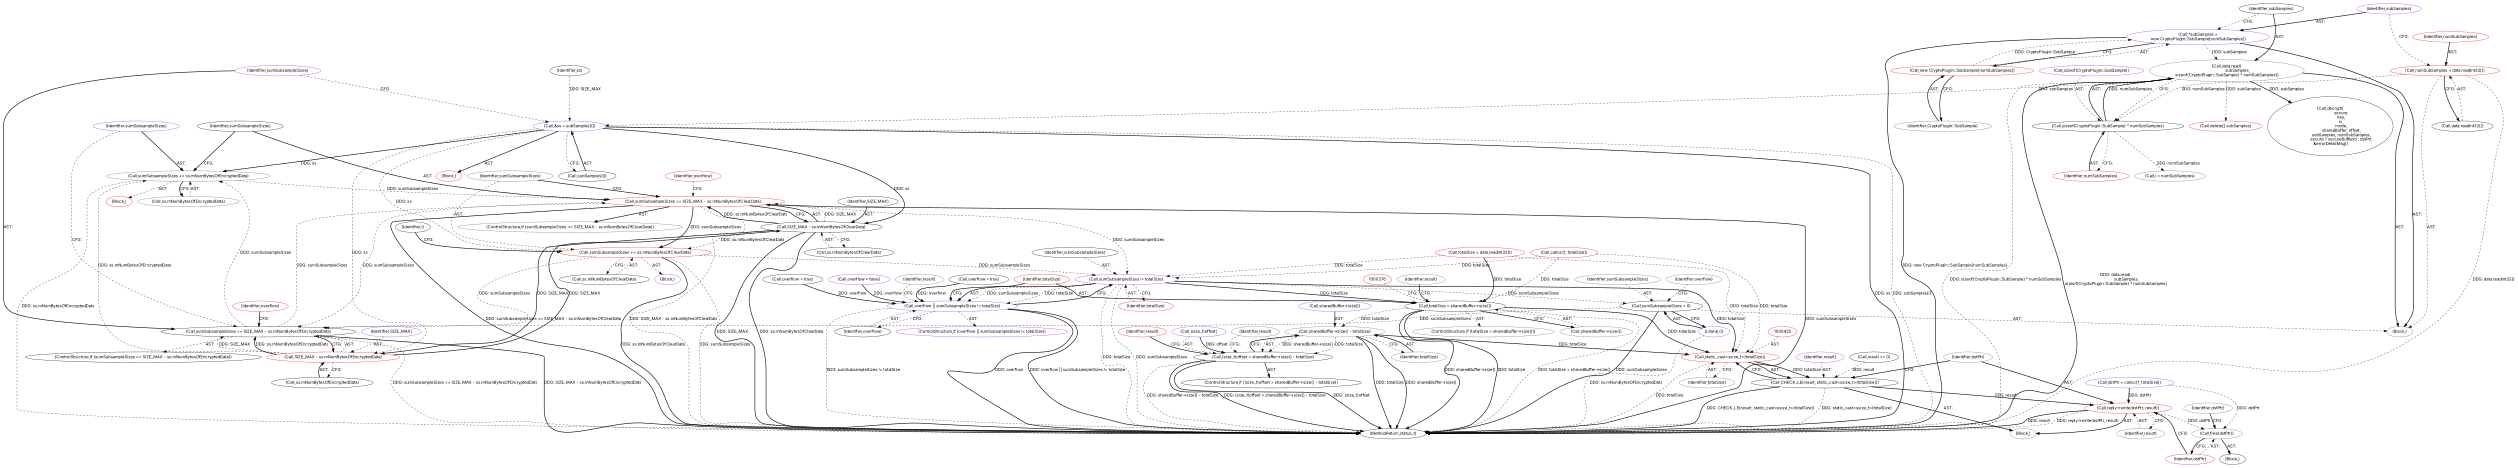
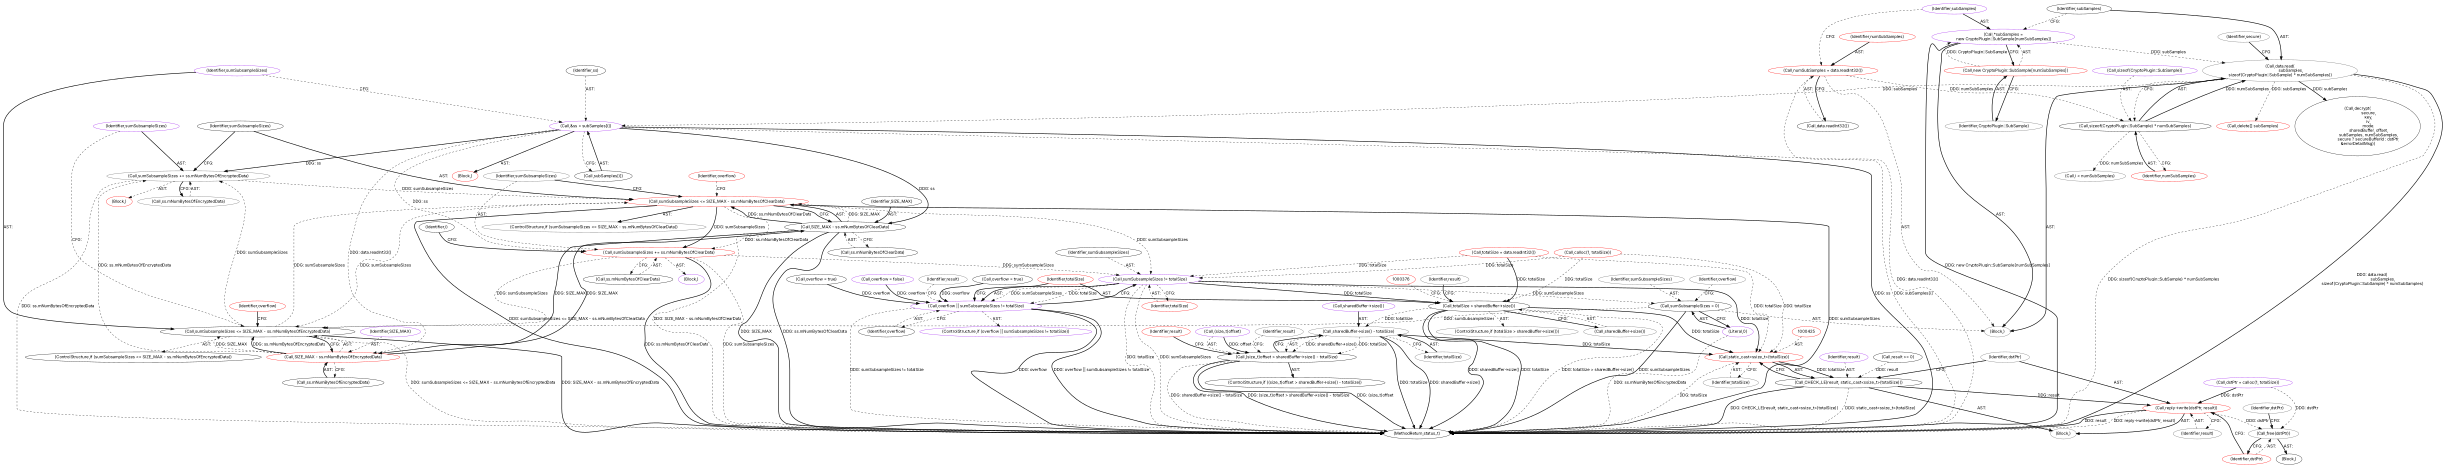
node "(Identifier,secure)": added
edge "(Identifier,ss)" -> "(Call,&ss = subSamples[i])": label "DDG: SIZE_MAX" -> "AST: "
edge "(Call,&ss = subSamples[i])" -> "(Call,SIZE_MAX - ss.mNumBytesOfEncryptedData)": label "DDG: ss" -> "DDG: data.readInt32()"
